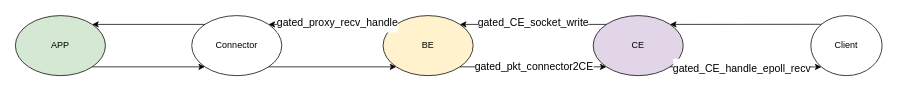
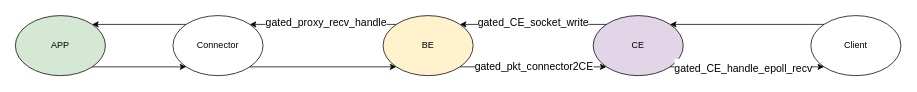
node "Connector": moved (237, 45) -> (218, 45)
node "Client": size 71x60 -> 90x60
